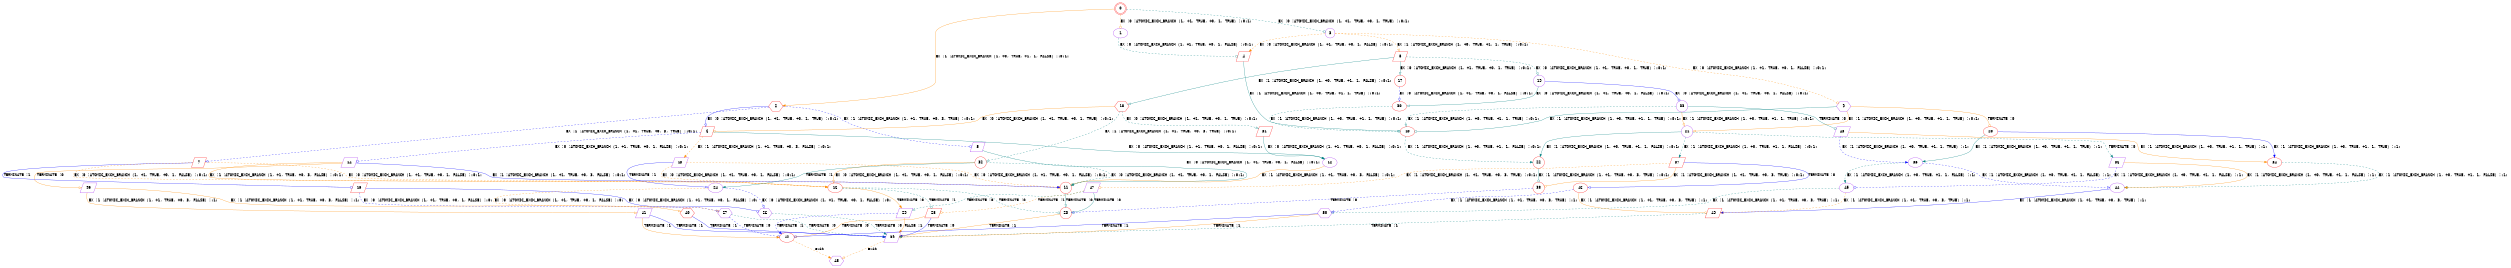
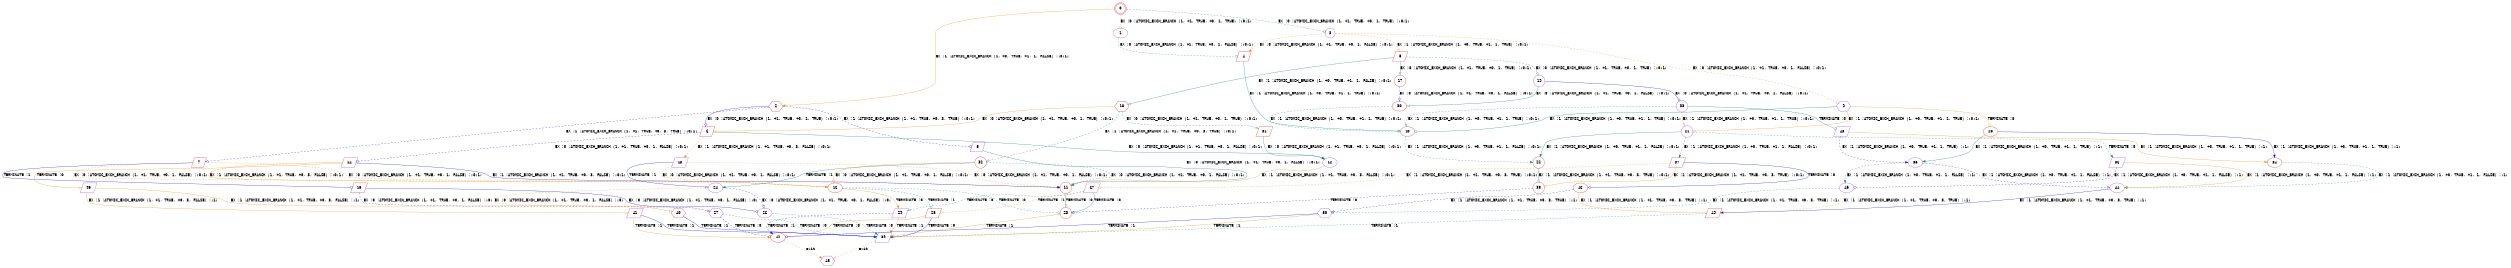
node "47": label "47" -> "67"
node "26": shape hexagon -> ellipse
edge "29" -> "39": label "FALSE !1" -> "TERMINATE !1"
